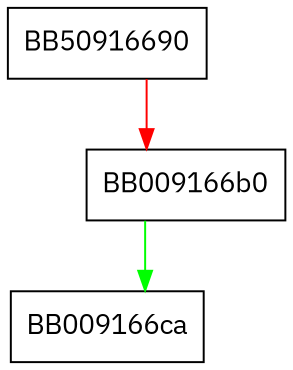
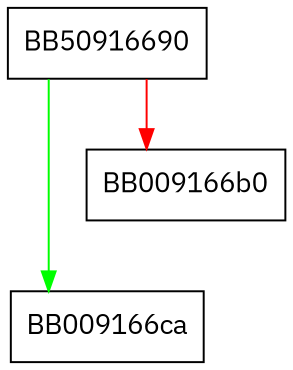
edge "BB009166b0" -> "BB009166ca": now "BB50916690" -> "BB009166ca"
